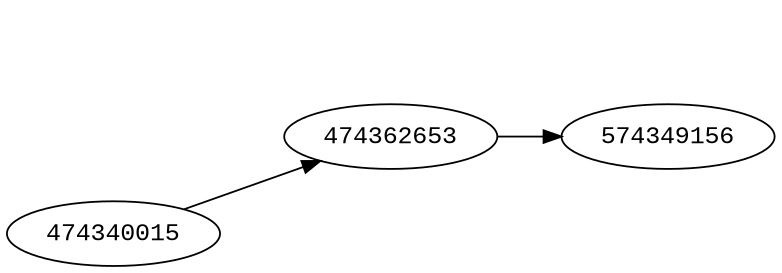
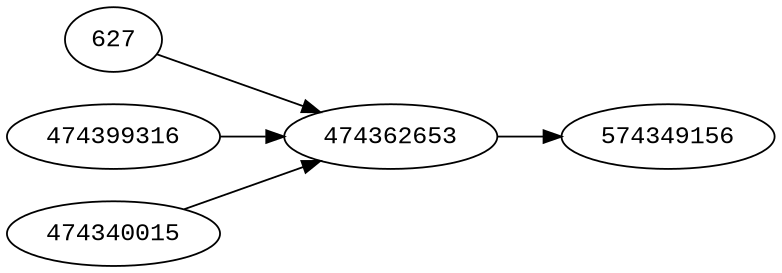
node "627": added
node "474399316": added
